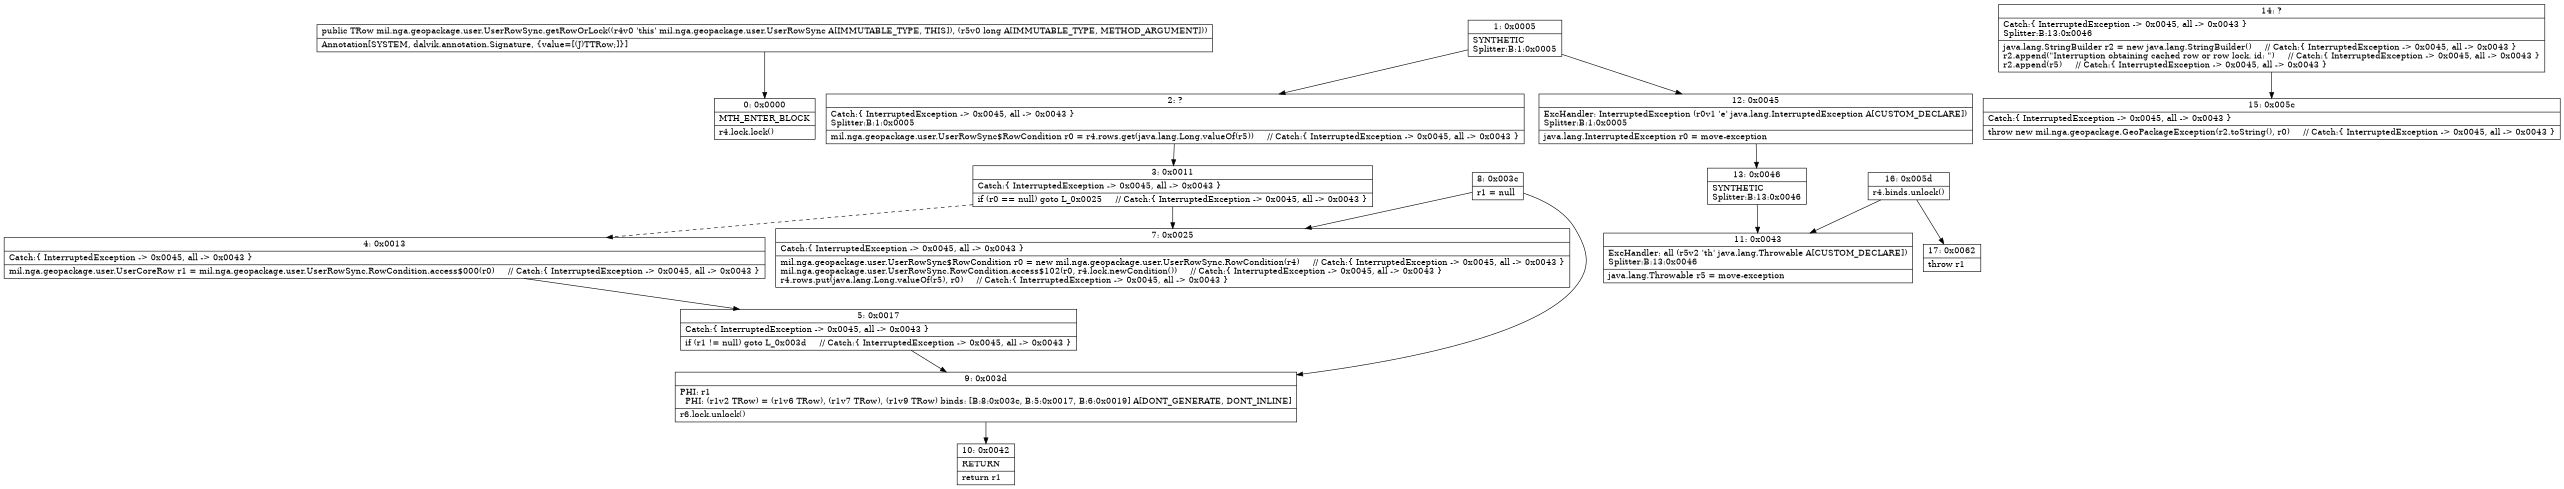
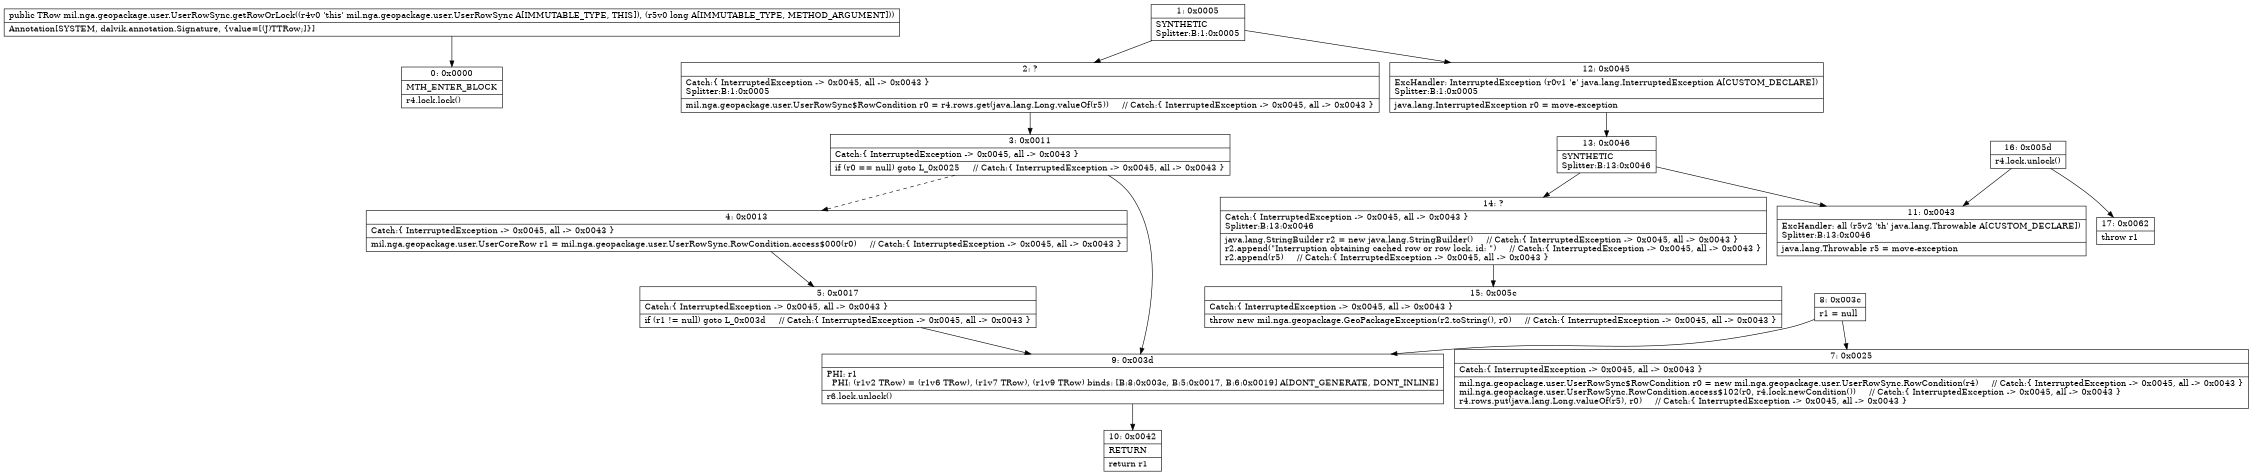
edge "13: 0x0046" -> "14: ?": added
node "16: 0x005d": text "r4.binds.unlock()" -> "r4.lock.unlock()"
edge "3: 0x0011" -> "7: 0x0025": now "3: 0x0011" -> "9: 0x003d"
